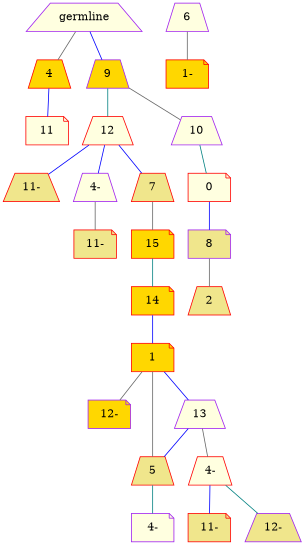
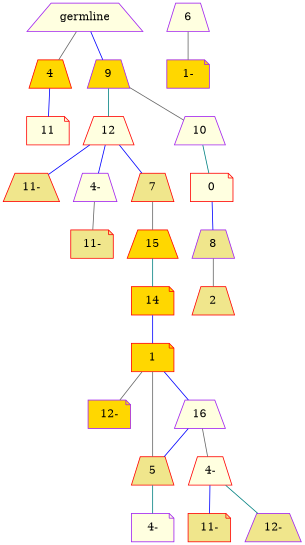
node "1-": color red -> purple
node "15": shape note -> trapezium
node "8": shape note -> trapezium
node "13": label "13" -> "16"
